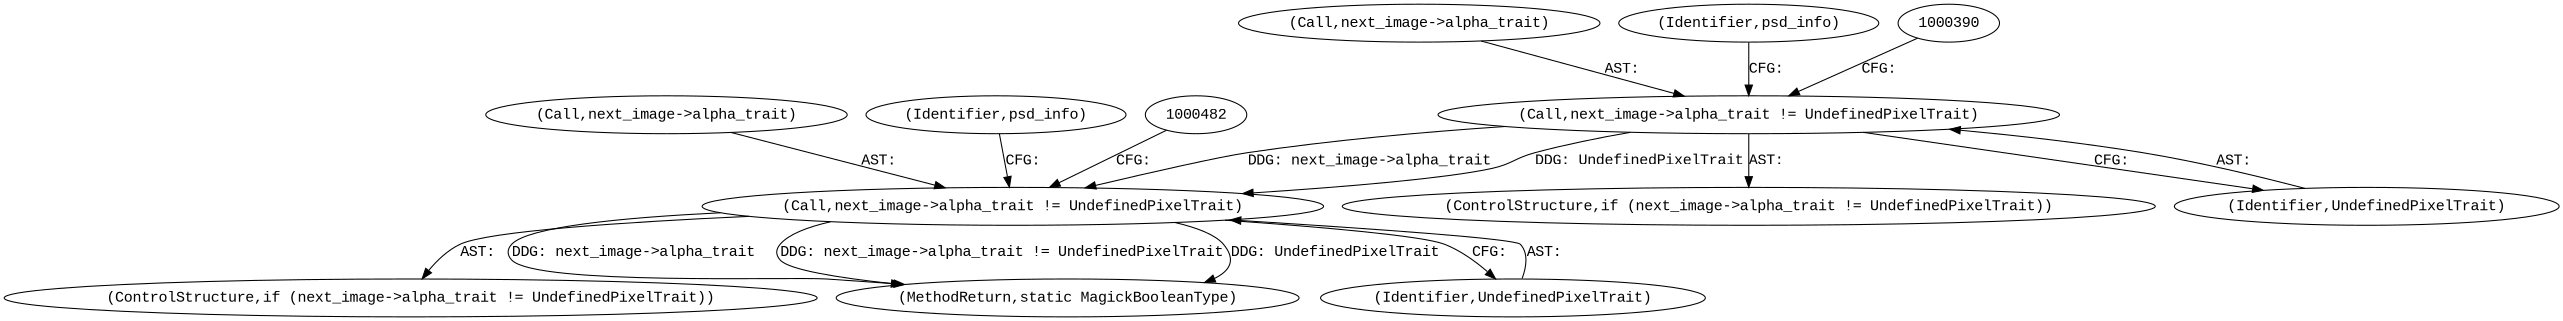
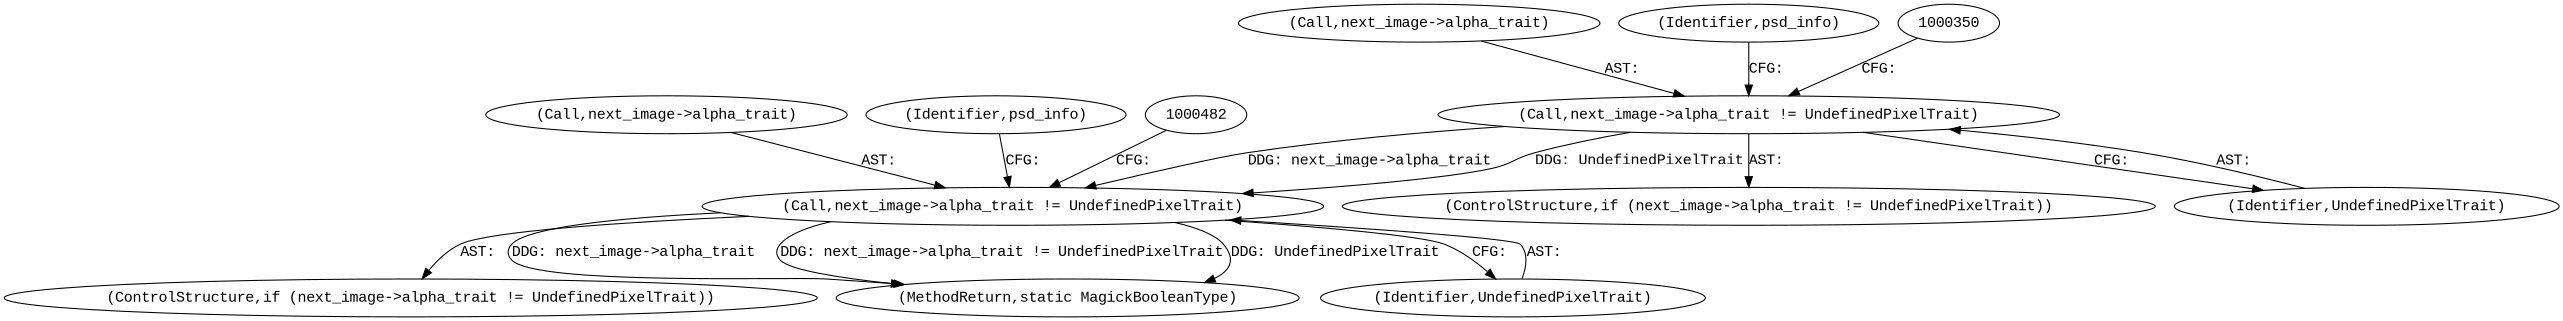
node "1000390": label "1000390" -> "1000350"
